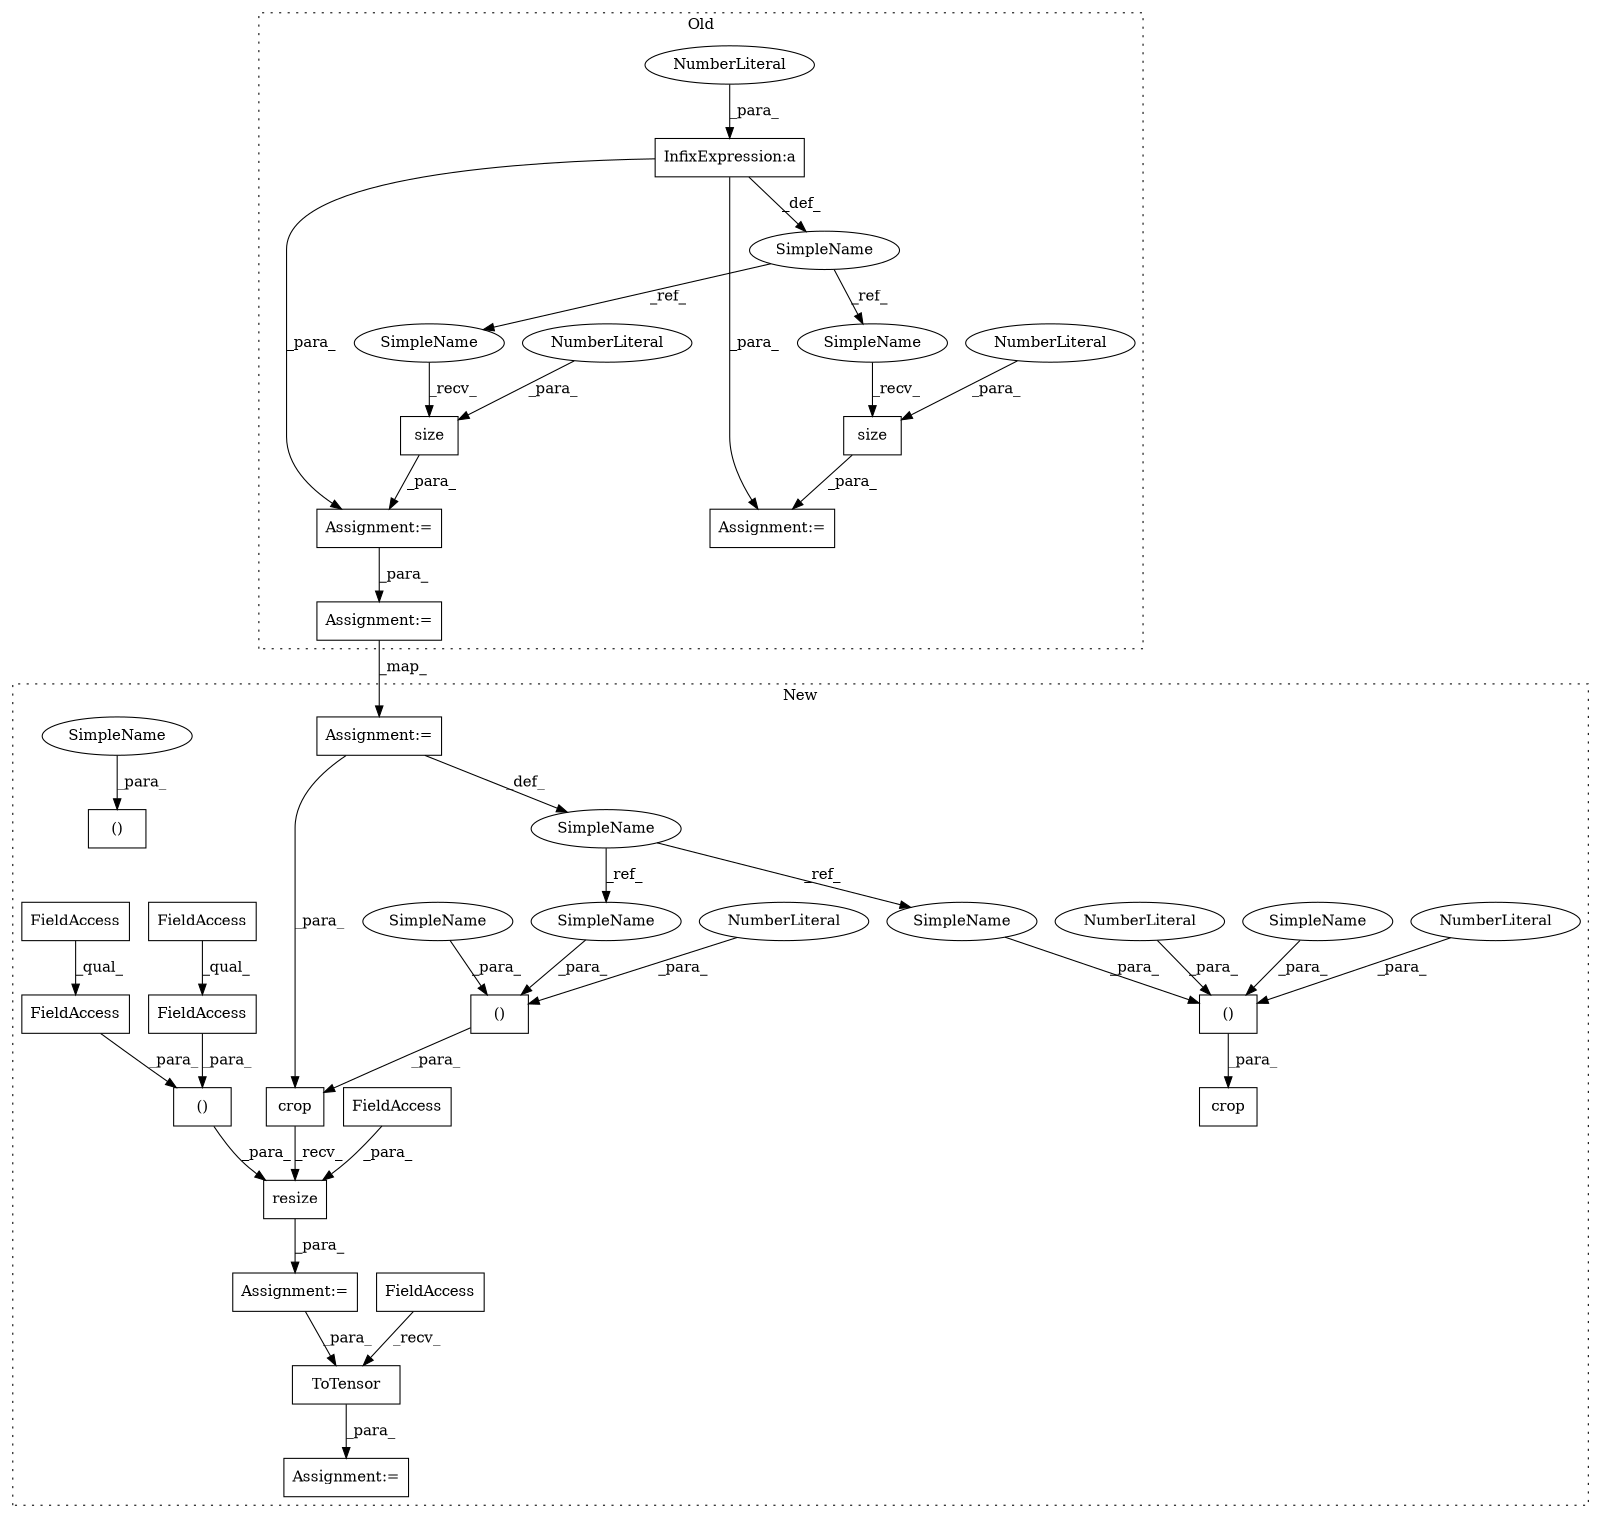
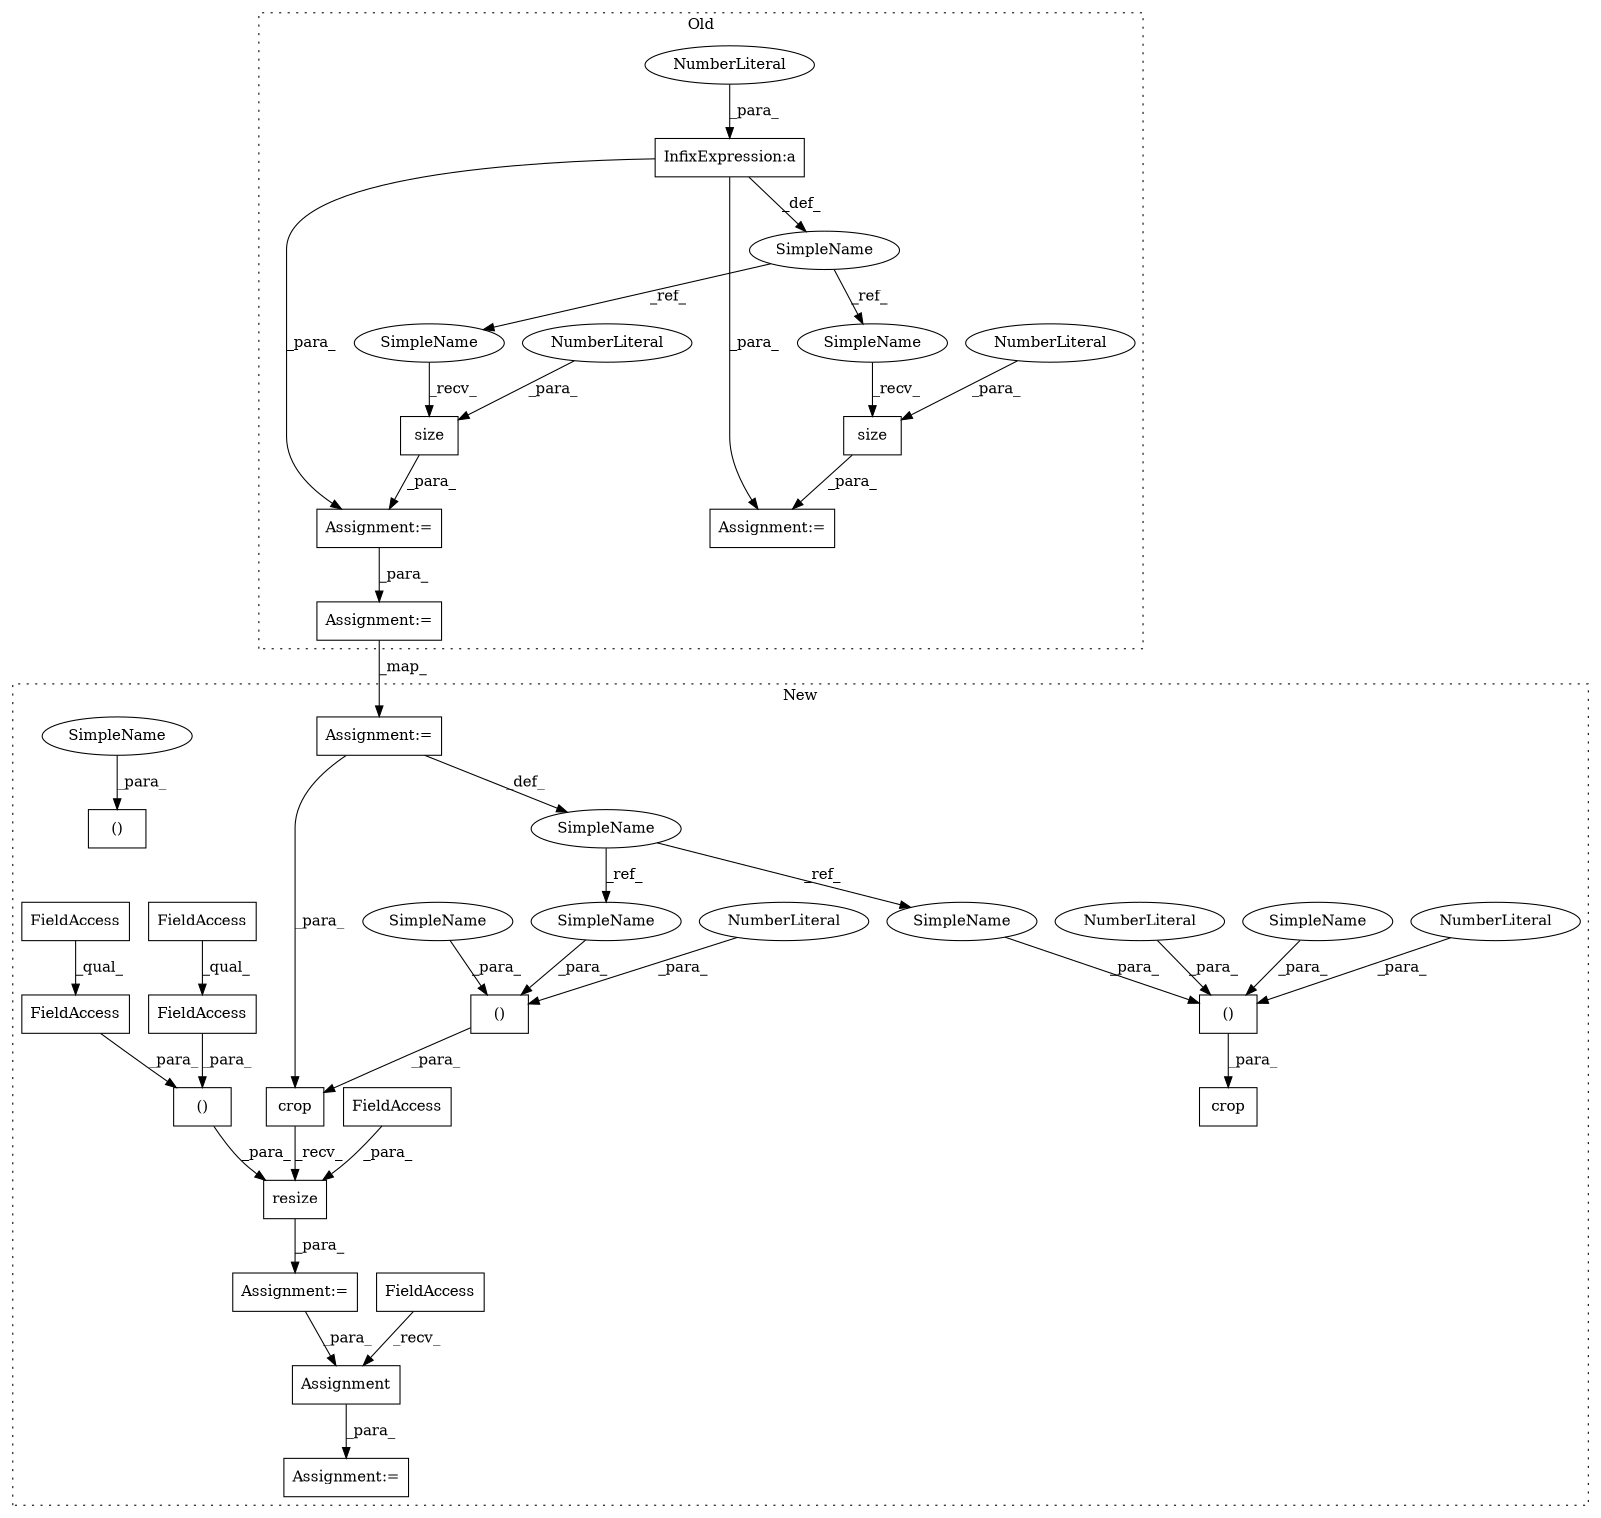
node "ToTensor": label "ToTensor" -> "Assignment"
